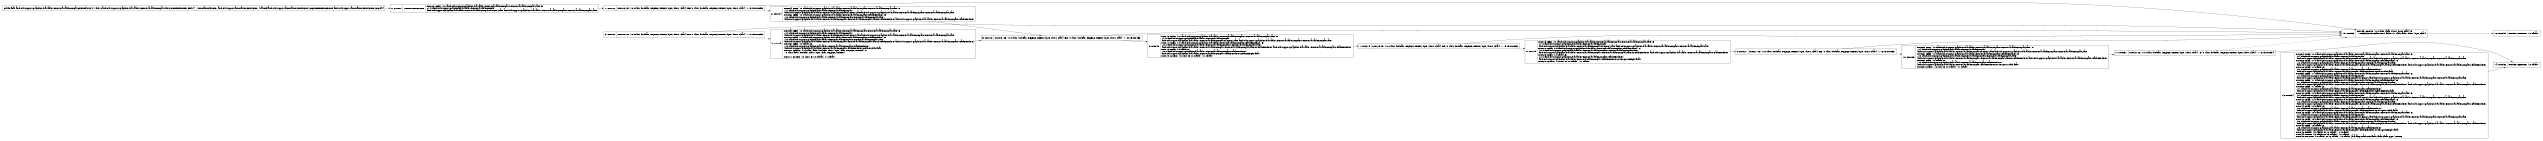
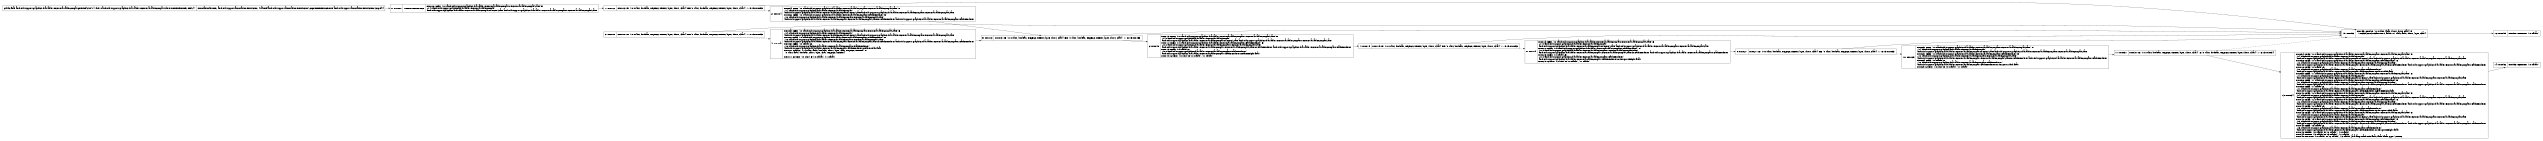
edge "11: 0x0031" -> "14: 0x0052": now "11: 0x0031" -> "13: 0x0034"
